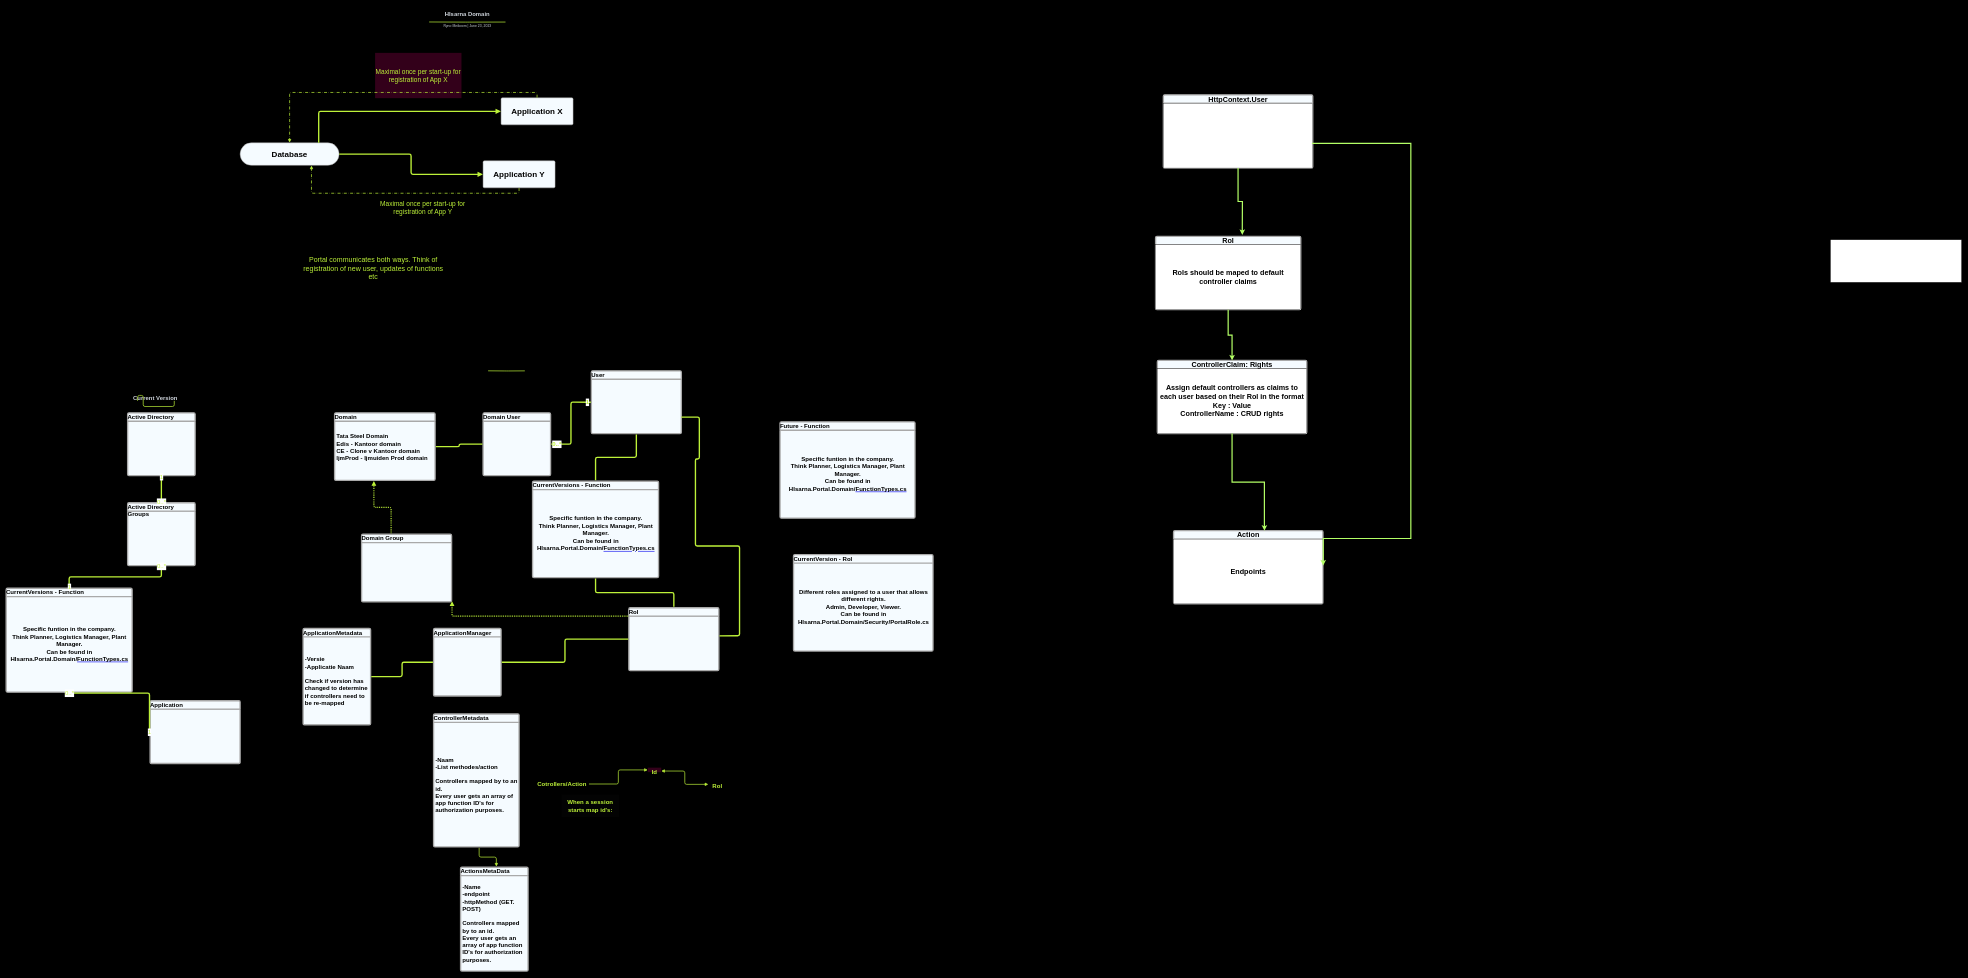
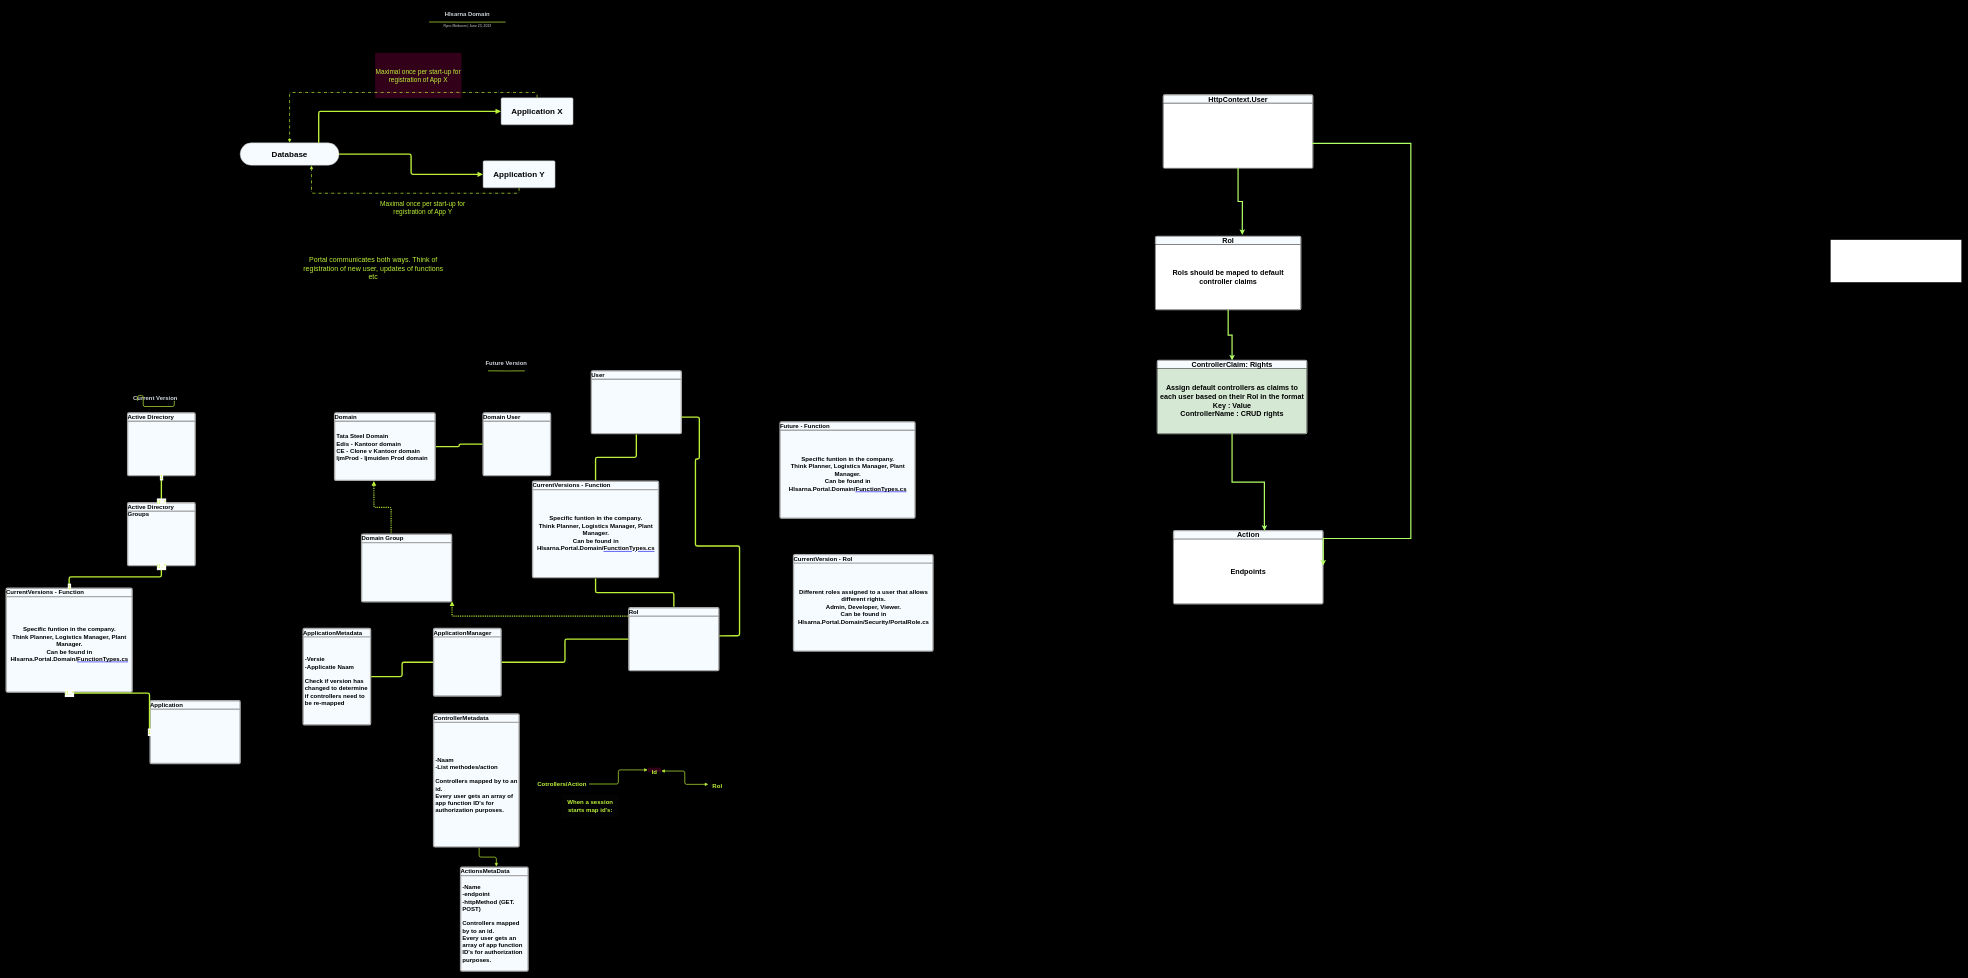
node "Future Version": added
node "Assign default controllers as claims to each user based on their Rol in the format Key : Value ControllerName : CRUD rights": fillcolor #ffffff -> #d5e8d4
edge "User" -- "Domain User": removed, labels "1", "0..*"
